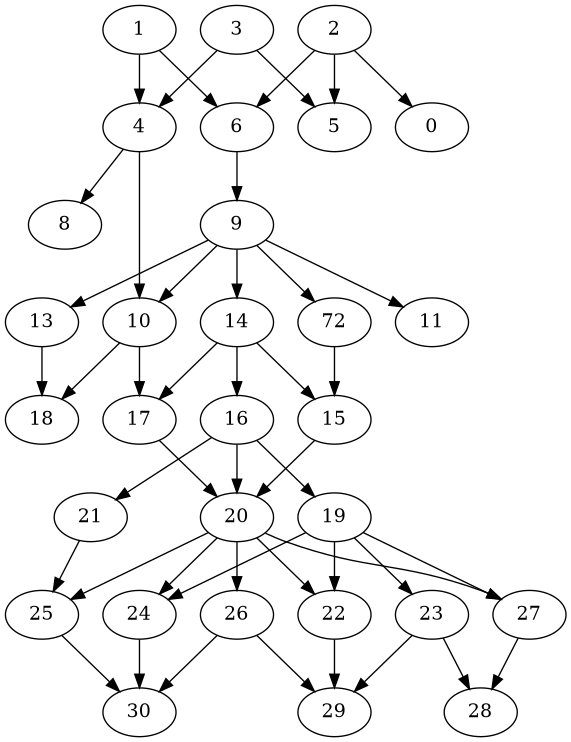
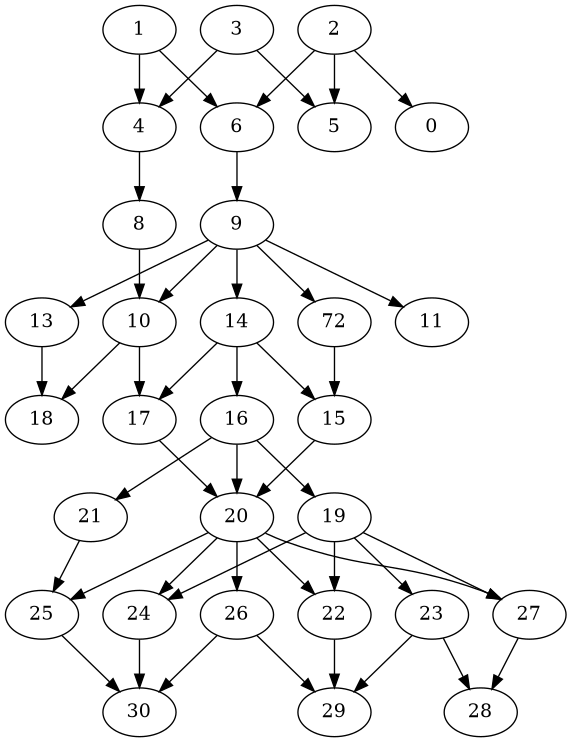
edge "4" -> "10": now "8" -> "10"
